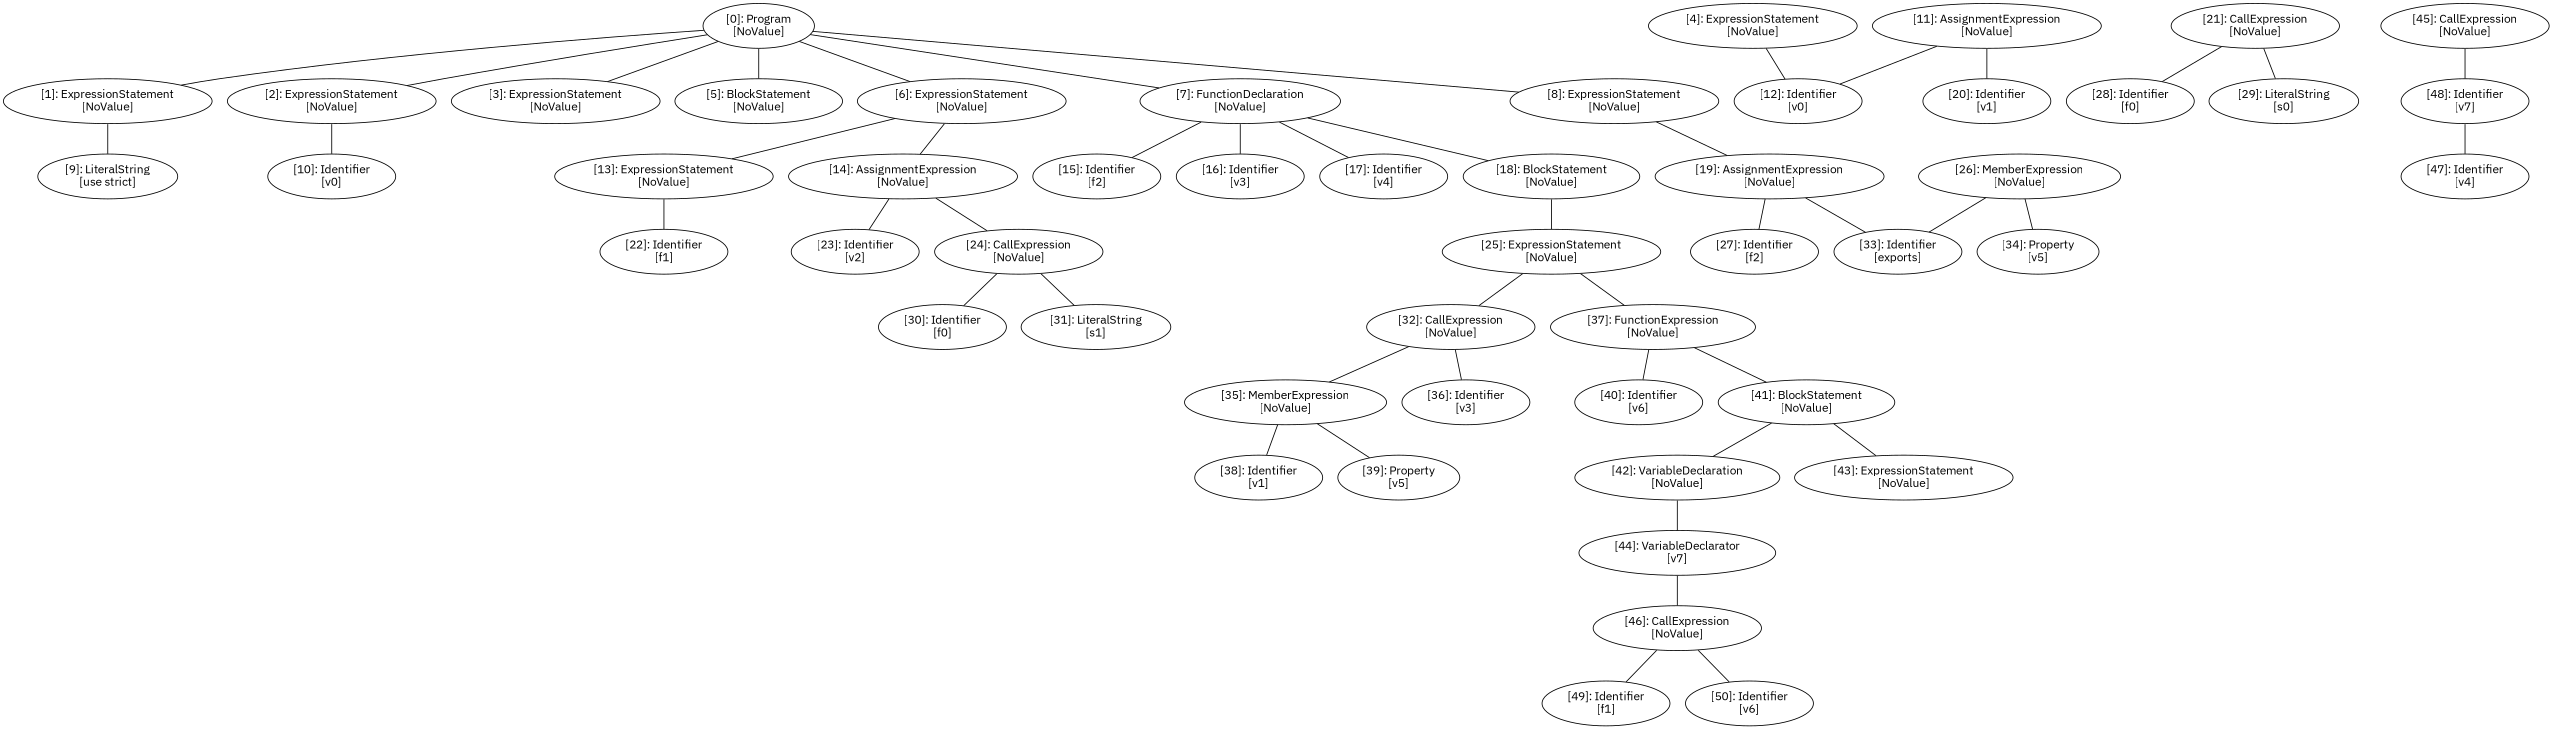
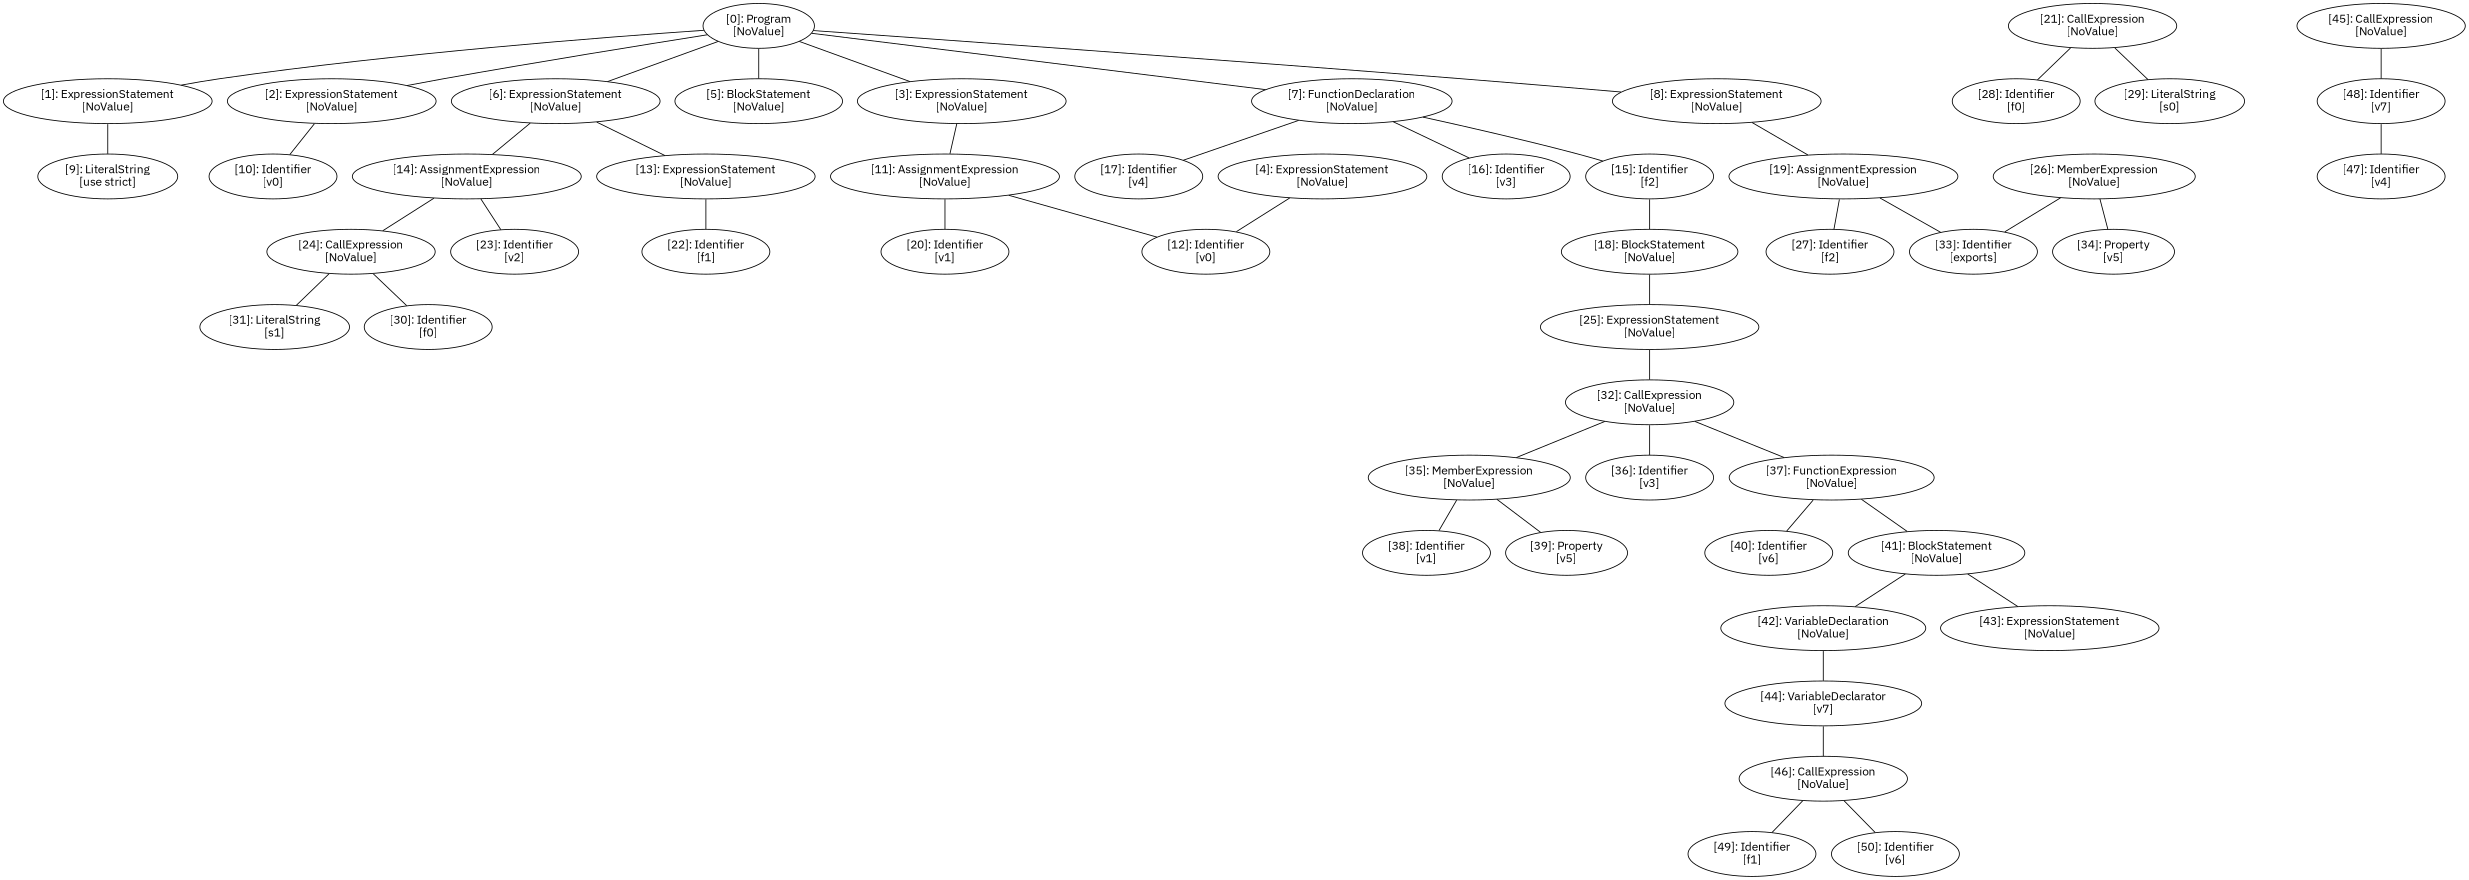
edge "[3]: ExpressionStatement [NoValue]" -- "[11]: AssignmentExpression [NoValue]": added
edge "[7]: FunctionDeclaration [NoValue]" -- "[18]: BlockStatement [NoValue]": now "[15]: Identifier [f2]" -- "[18]: BlockStatement [NoValue]"
edge "[25]: ExpressionStatement [NoValue]" -- "[37]: FunctionExpression [NoValue]": now "[32]: CallExpression [NoValue]" -- "[37]: FunctionExpression [NoValue]"
